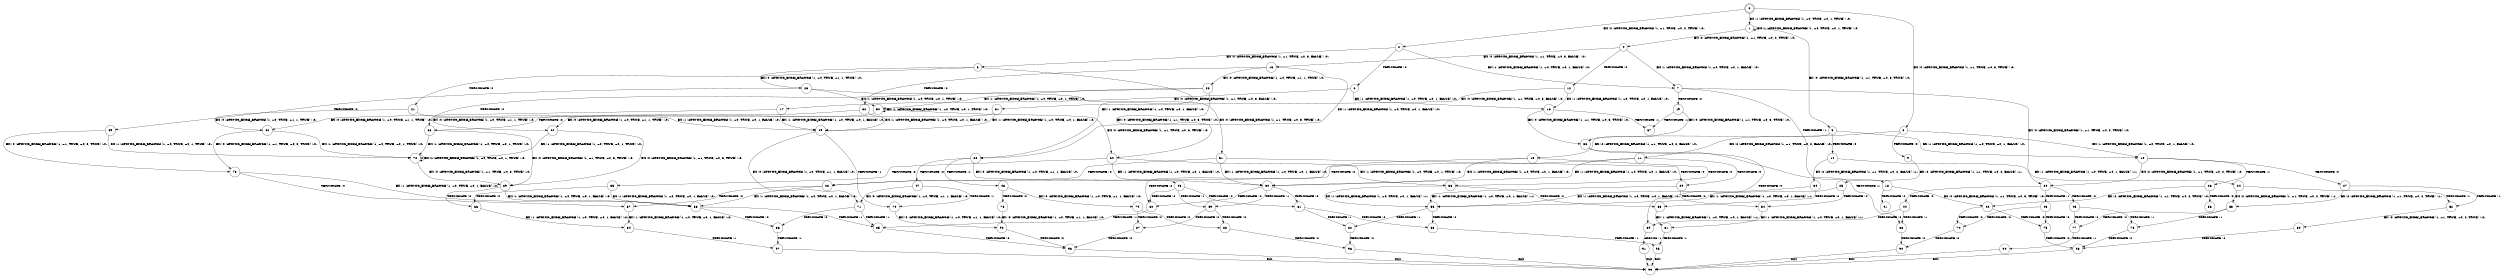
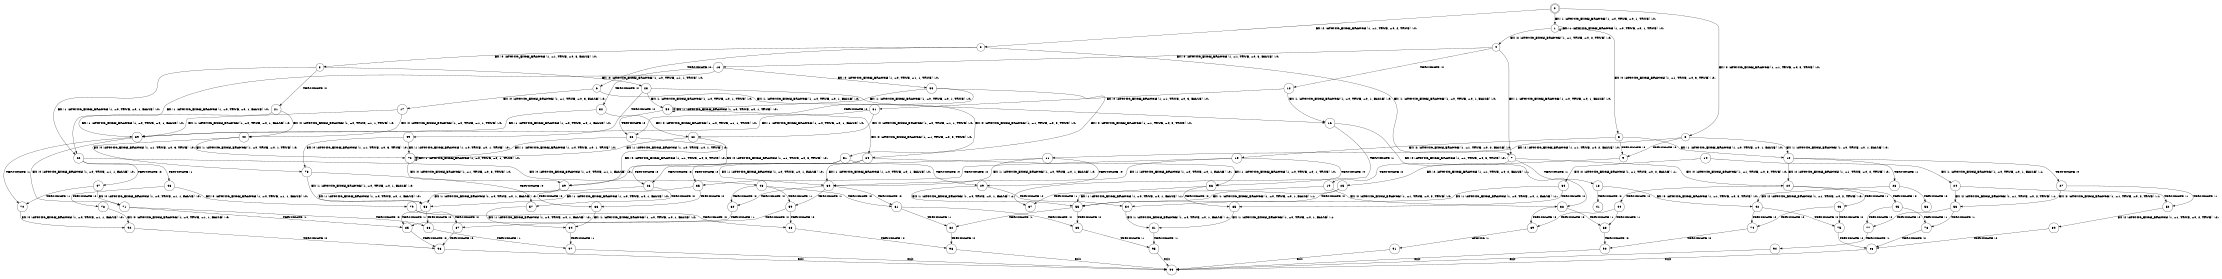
edge "5" -> "14": now "5" -> "9"
edge "15" -> "60": now "15" -> "35"
